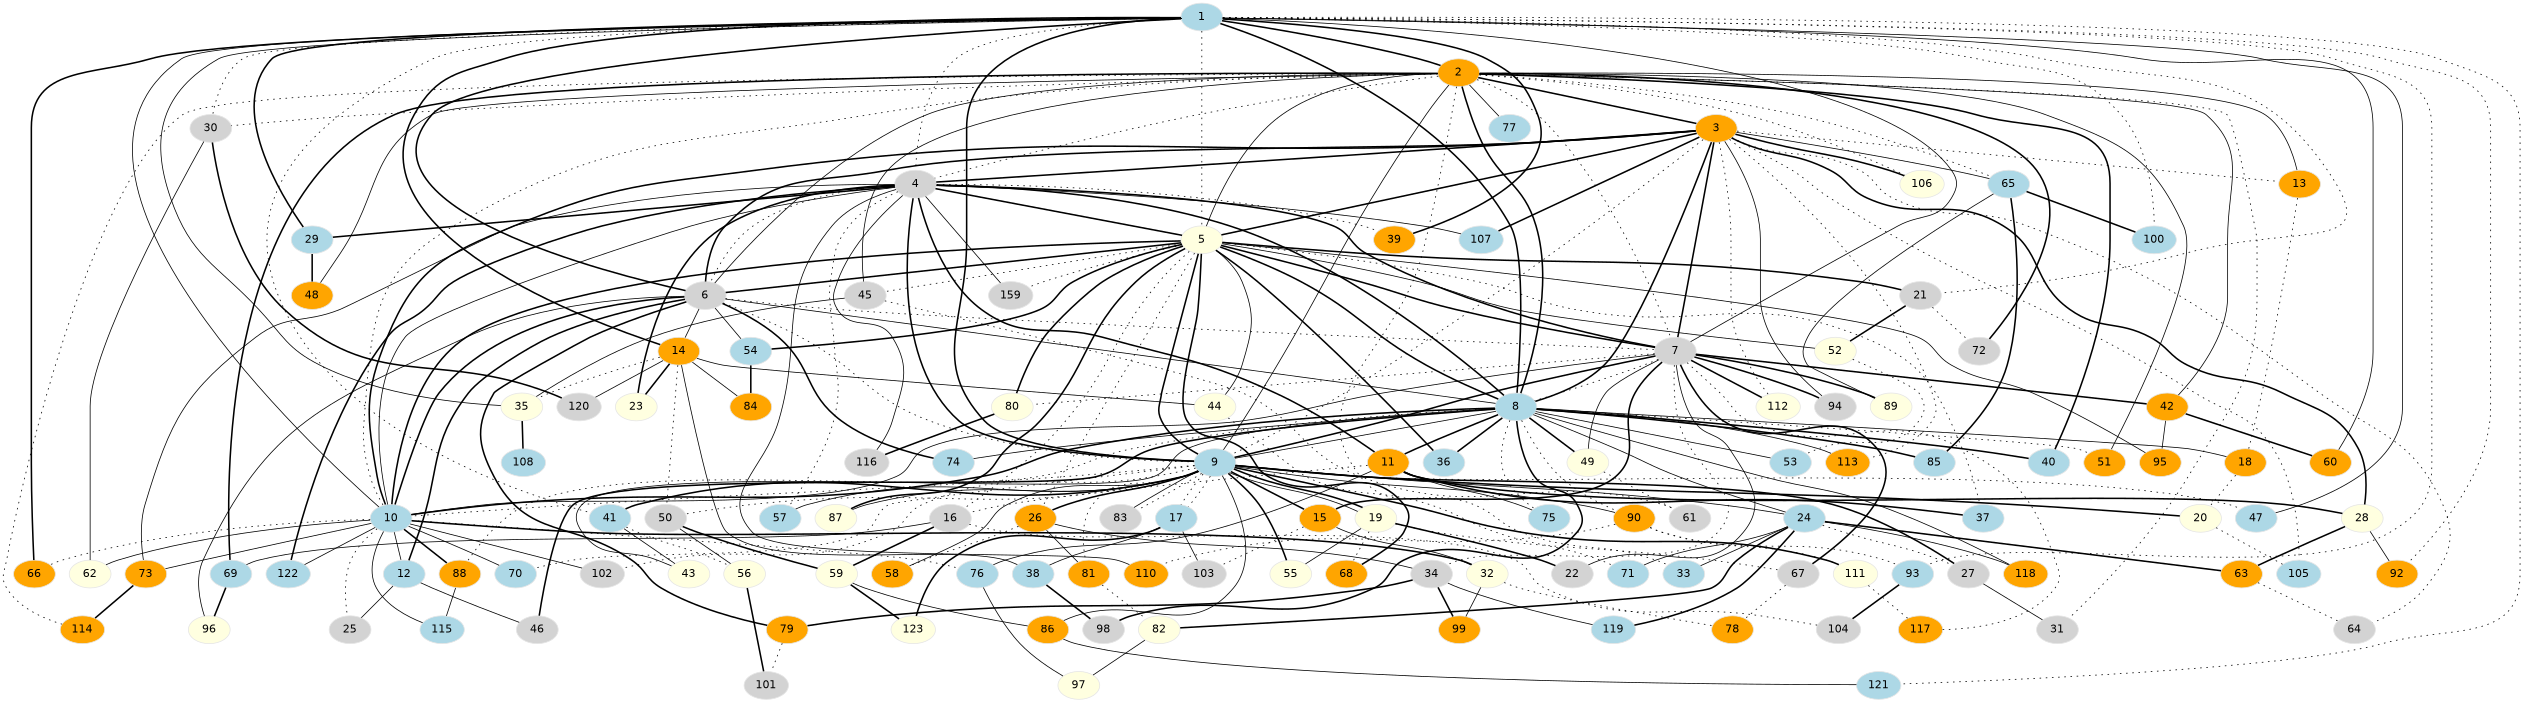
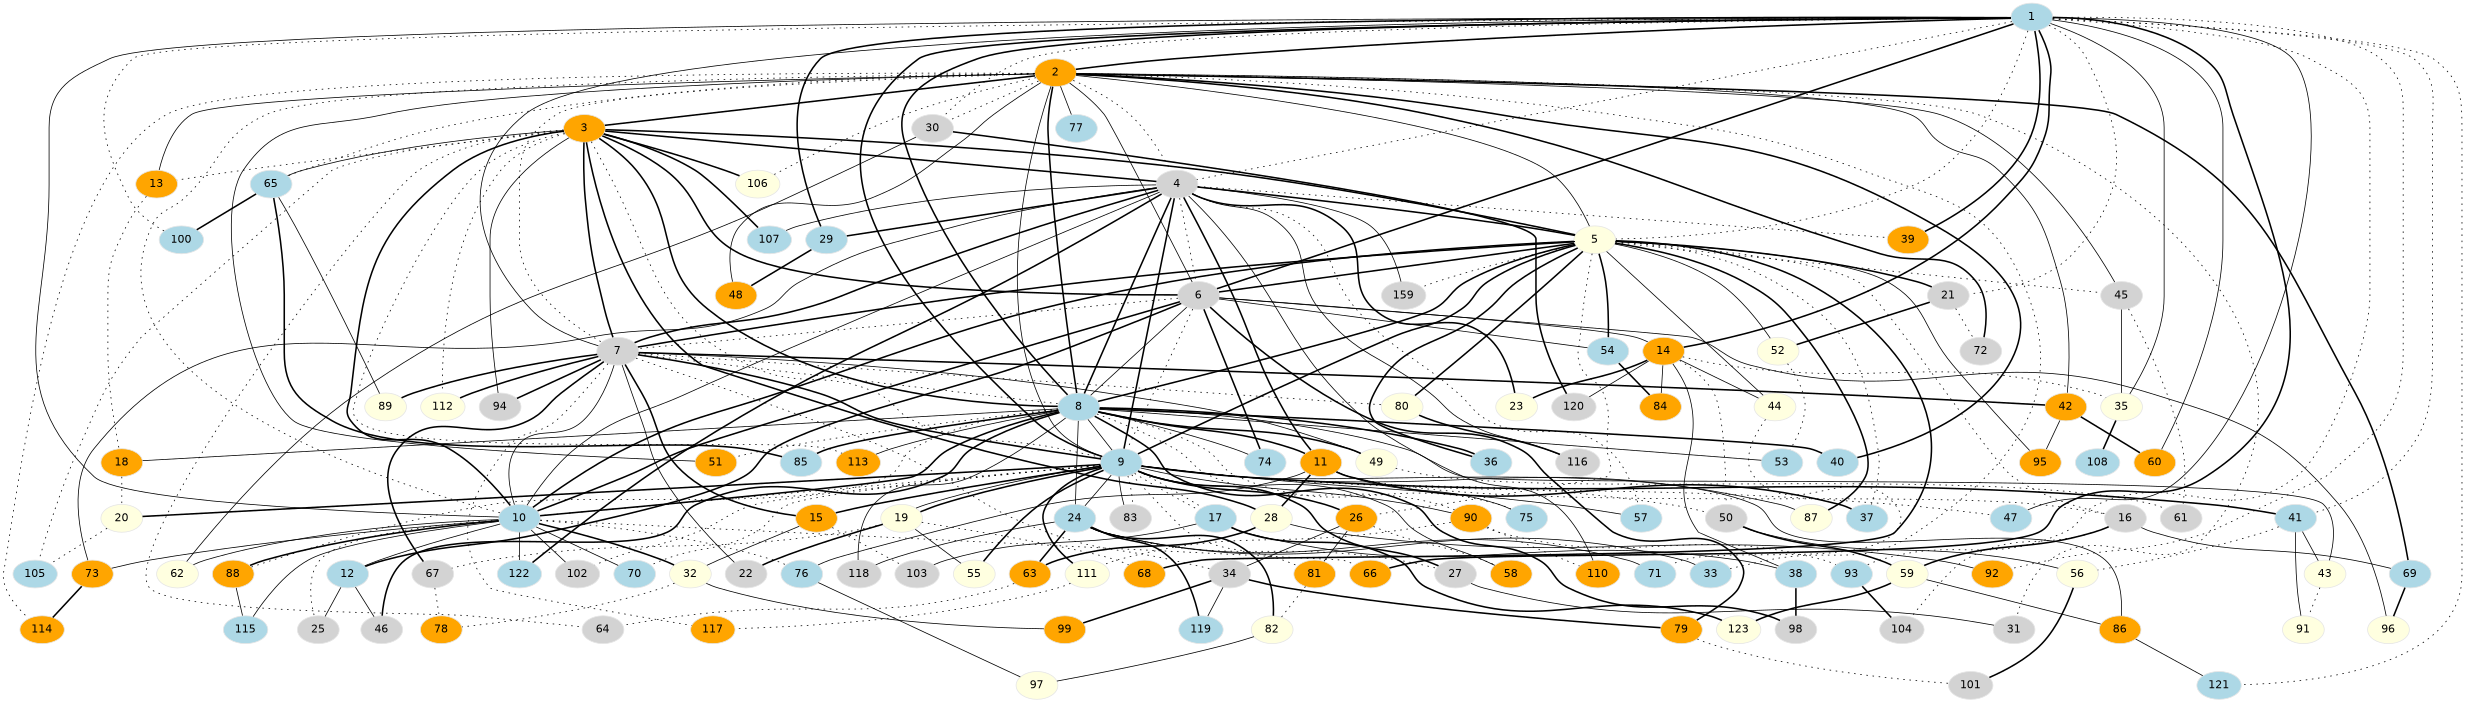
node "118": fillcolor orange -> lightgrey
node "91": added
